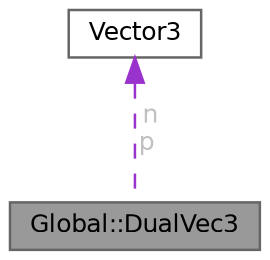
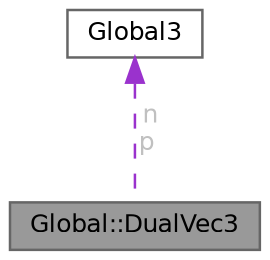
node "Vector3": label "Vector3" -> "Global3"
